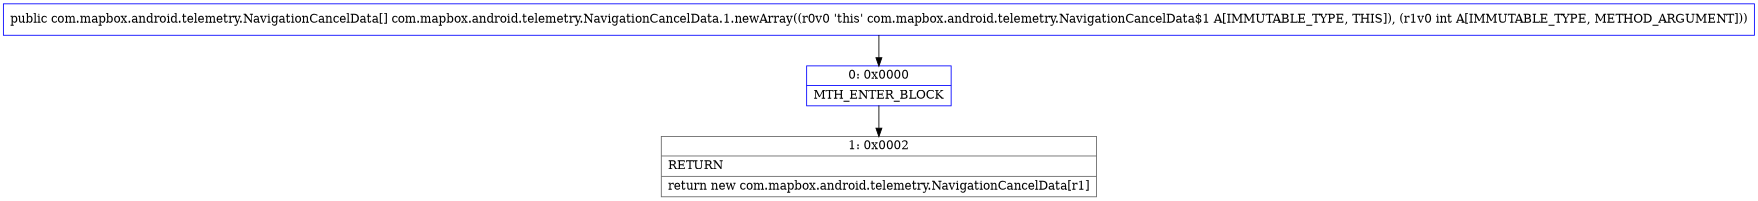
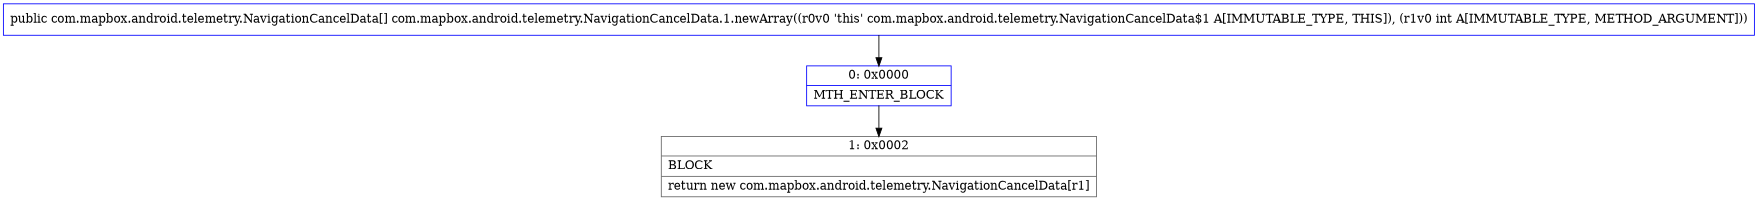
node "1: 0x0002": text "RETURN" -> "BLOCK"
